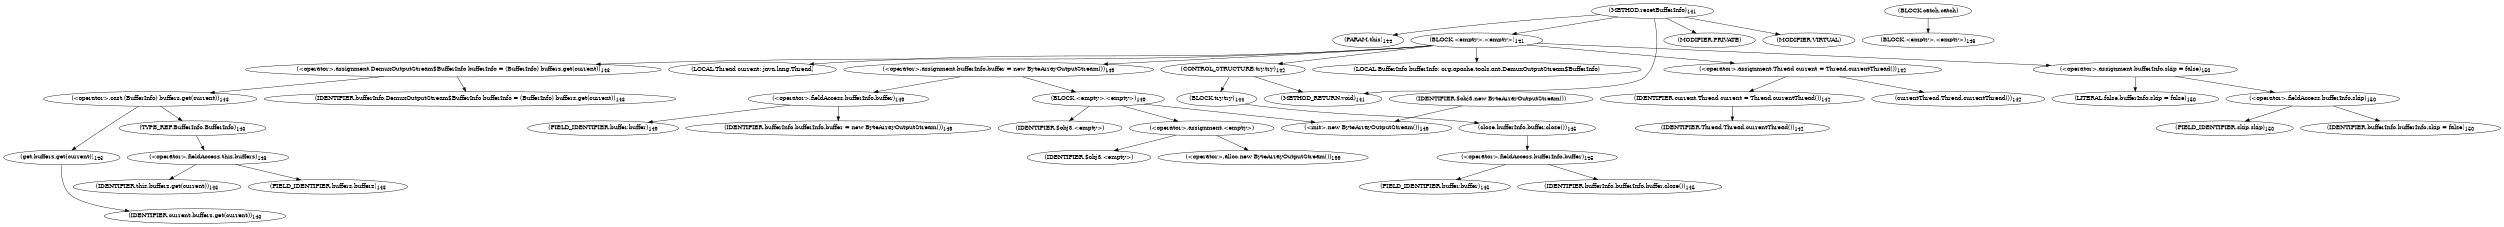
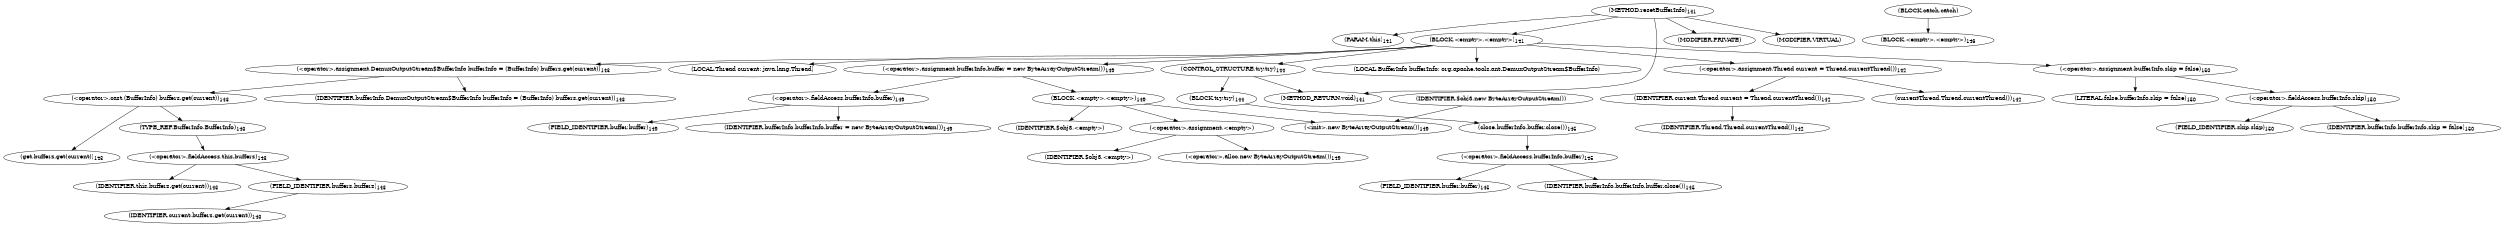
node "(PARAM,this)": text "144" -> "141"
node "(CONTROL_STRUCTURE,try,try)": text "142" -> "144"
node "(<operator>.alloc,new ByteArrayOutputStream())": text "199" -> "149"
edge "(get,buffers.get(current))" -> "(IDENTIFIER,current,buffers.get(current))": now "(FIELD_IDENTIFIER,buffers,buffers)" -> "(IDENTIFIER,current,buffers.get(current))"
